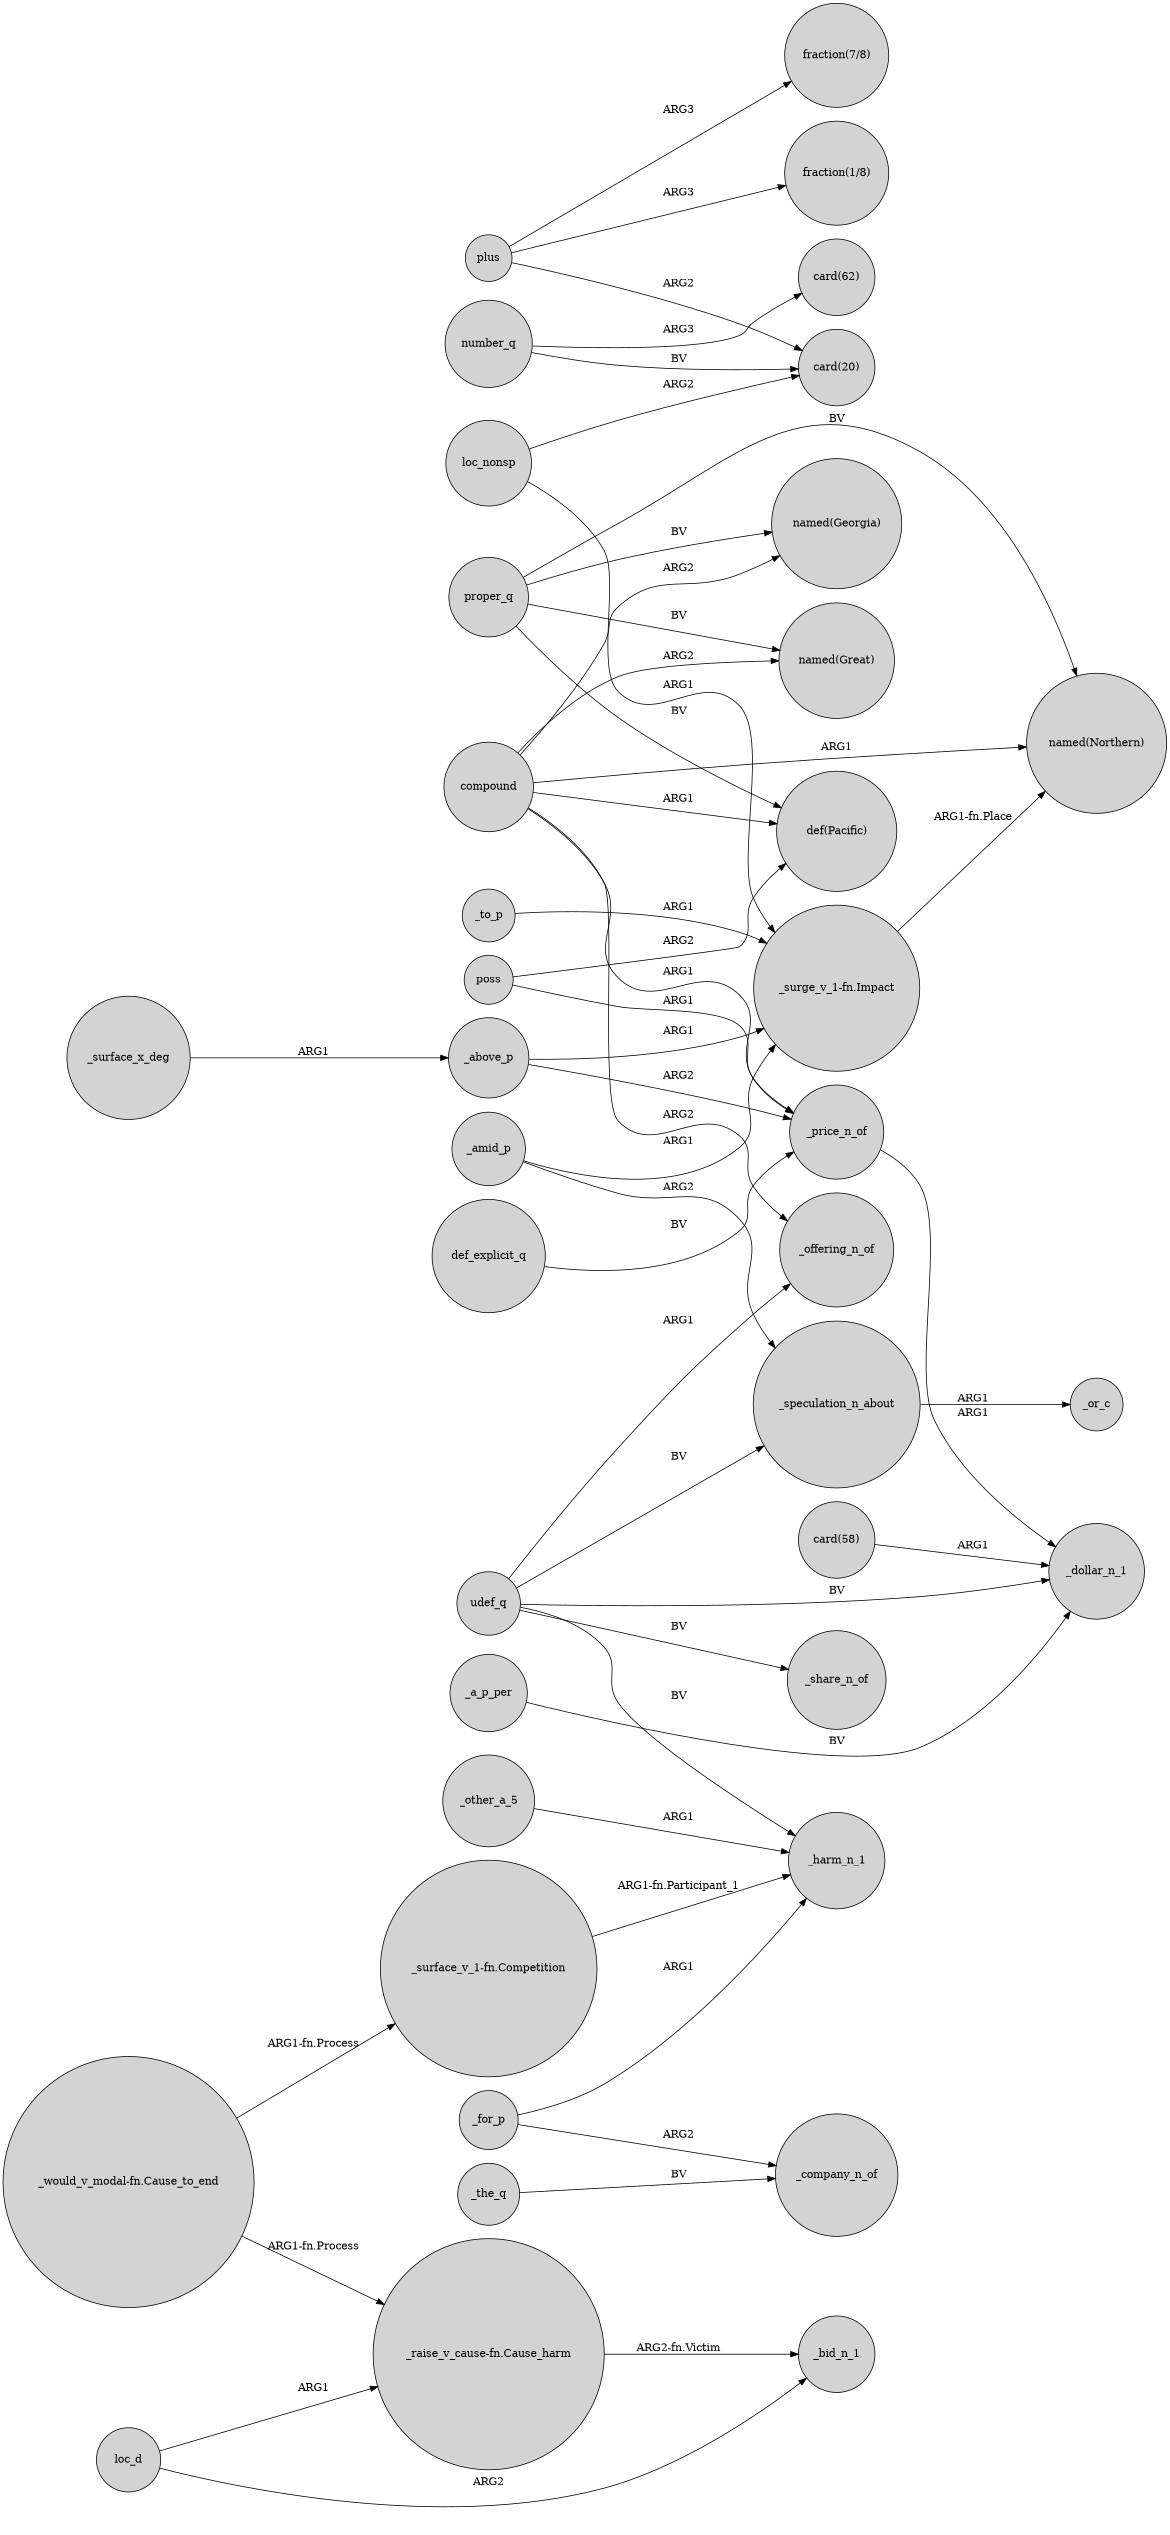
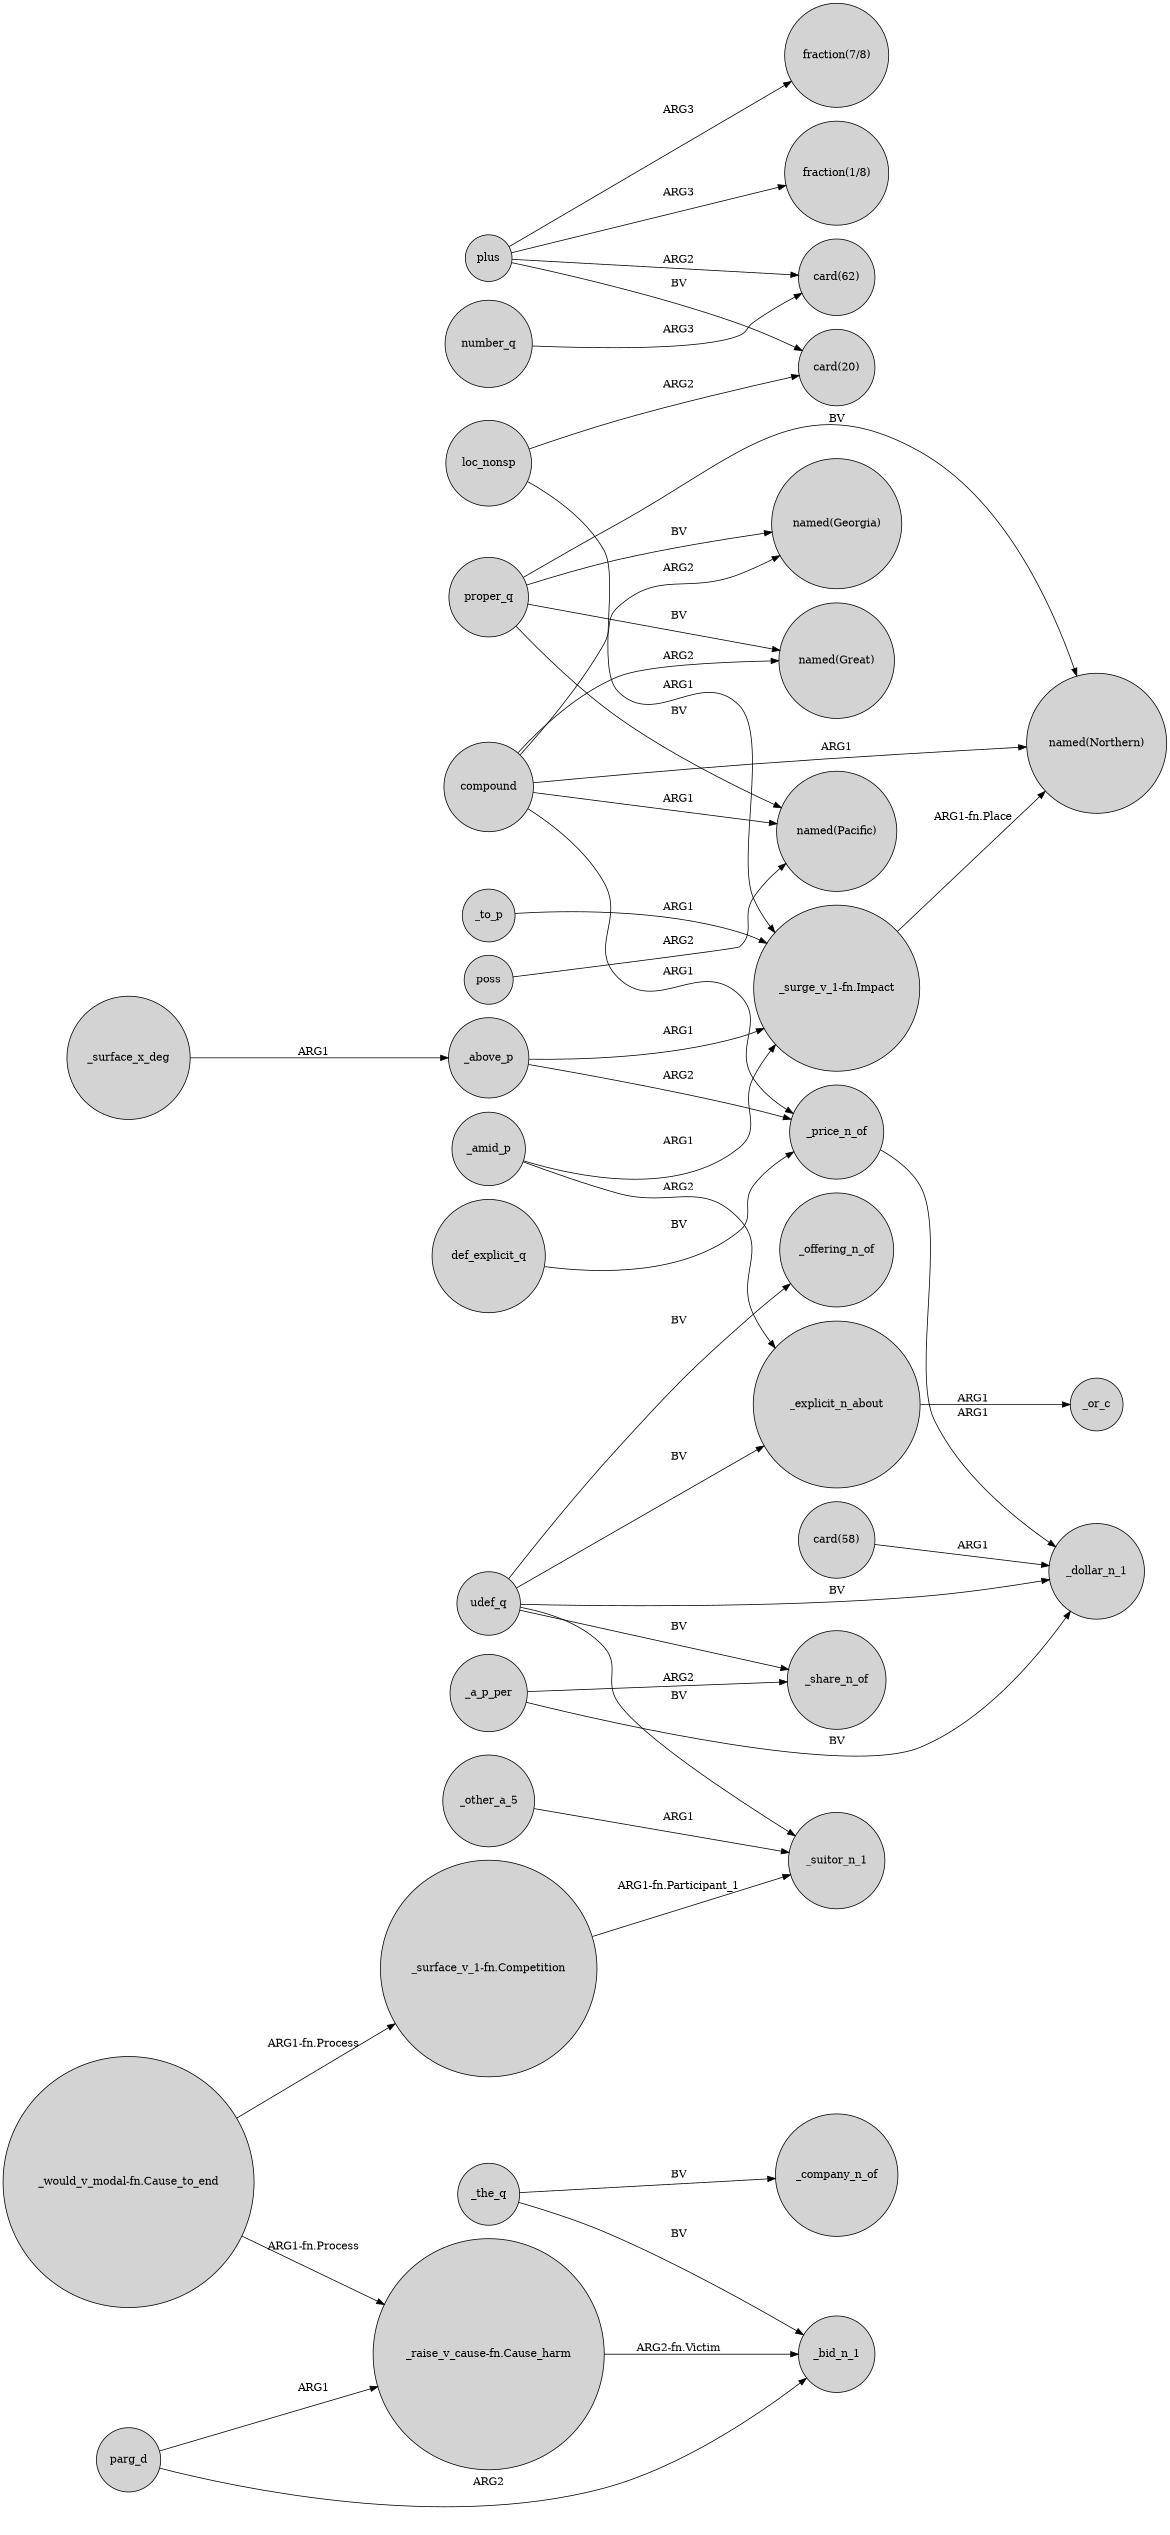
edge "plus" -> "card(62)": added, label "ARG2"
edge "plus" -> "card(20)": label "ARG2" -> "BV"
edge "number_q" -> "card(20)": removed, label "BV"
node "def(Pacific)": label "def(Pacific)" -> "named(Pacific)"
edge "poss" -> "_price_n_of": removed, label "ARG1"
edge "compound" -> "_offering_n_of": removed, label "ARG2"
edge "udef_q" -> "_offering_n_of": label "ARG1" -> "BV"
node "_speculation_n_about": label "_speculation_n_about" -> "_explicit_n_about"
edge "_a_p_per" -> "_share_n_of": added, label "ARG2"
node "_harm_n_1": label "_harm_n_1" -> "_suitor_n_1"
node "_for_p": removed
edge "_the_q" -> "_bid_n_1": added, label "BV"
node "loc_d": label "loc_d" -> "parg_d"
